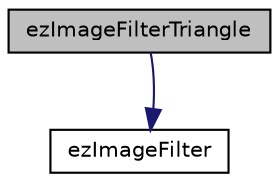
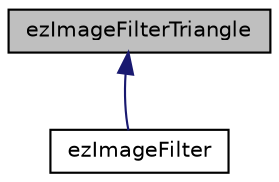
edge "ezImageFilterTriangle" -> "ezImageFilter": reversed
